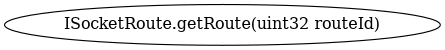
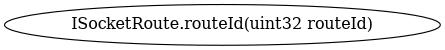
node "ISocketRoute.getRoute(uint32 routeId)": label "ISocketRoute.getRoute(uint32 routeId)" -> "ISocketRoute.routeId(uint32 routeId)"
